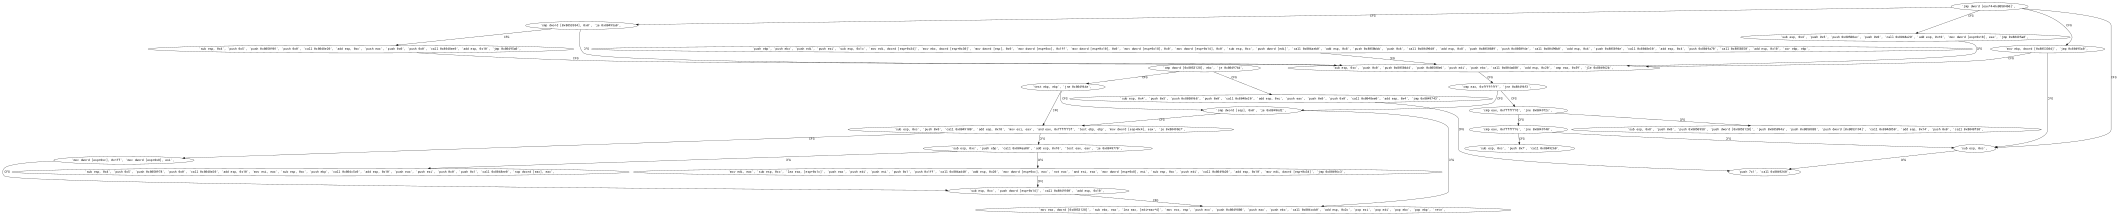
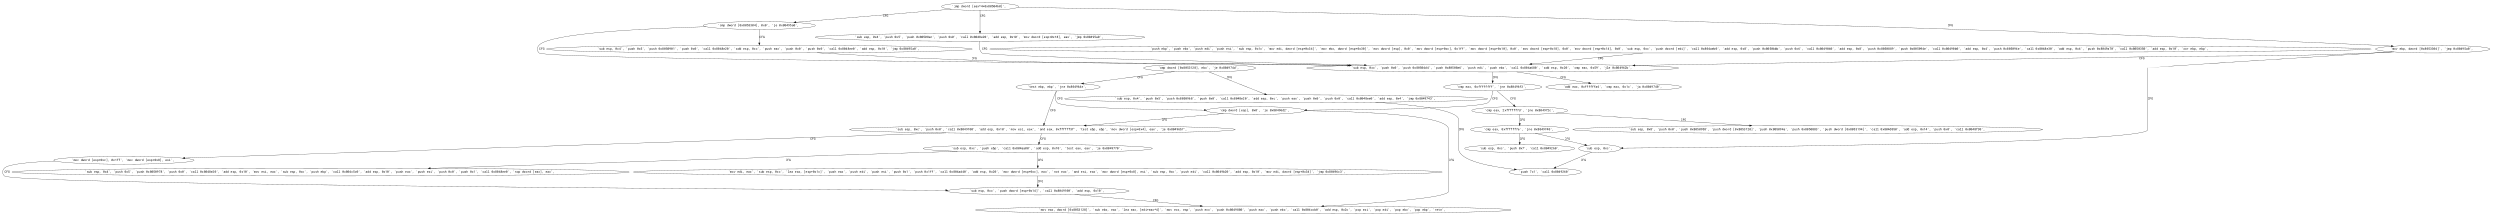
node "'add eax, 0xffffffa6', 'cmp eax, 0x1c', 'ja 0x8049740',": added
edge "'jmp dword [eax*4+0x8050460]'," -> "'sub esp, 0xc',": removed, label "CFG"
node "'cmp eax, 0xffffff7d', 'jne 0x804972c',": label "'cmp eax, 0xffffff7d', 'jne 0x804972c'," -> "'cmp eax, 2xffffff7d', 'jne 0x804972c',"
